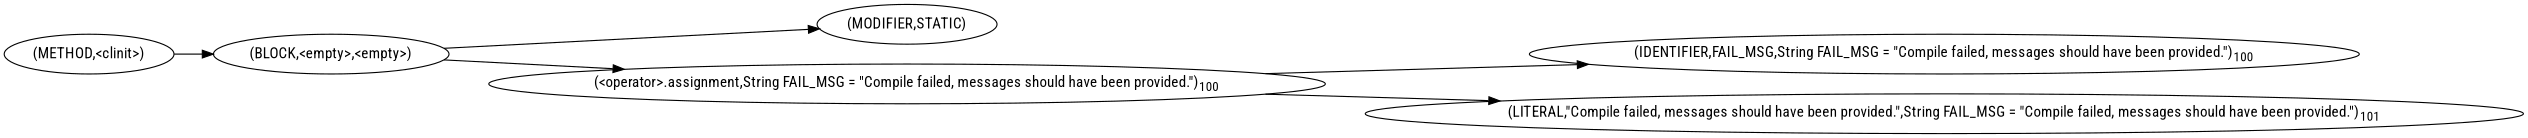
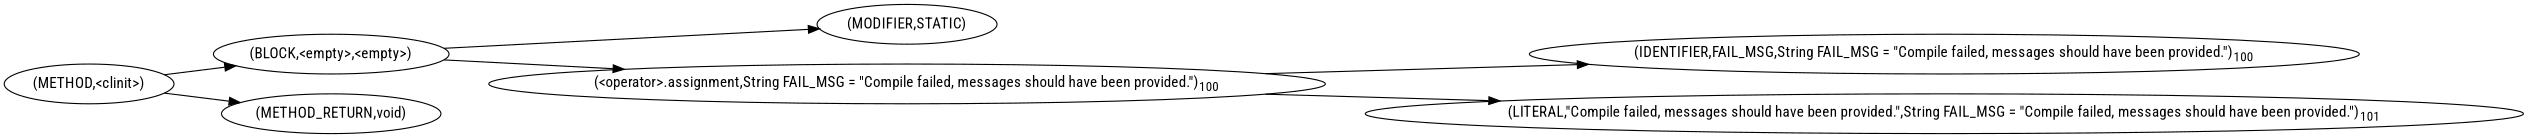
node "(METHOD_RETURN,void)": added
